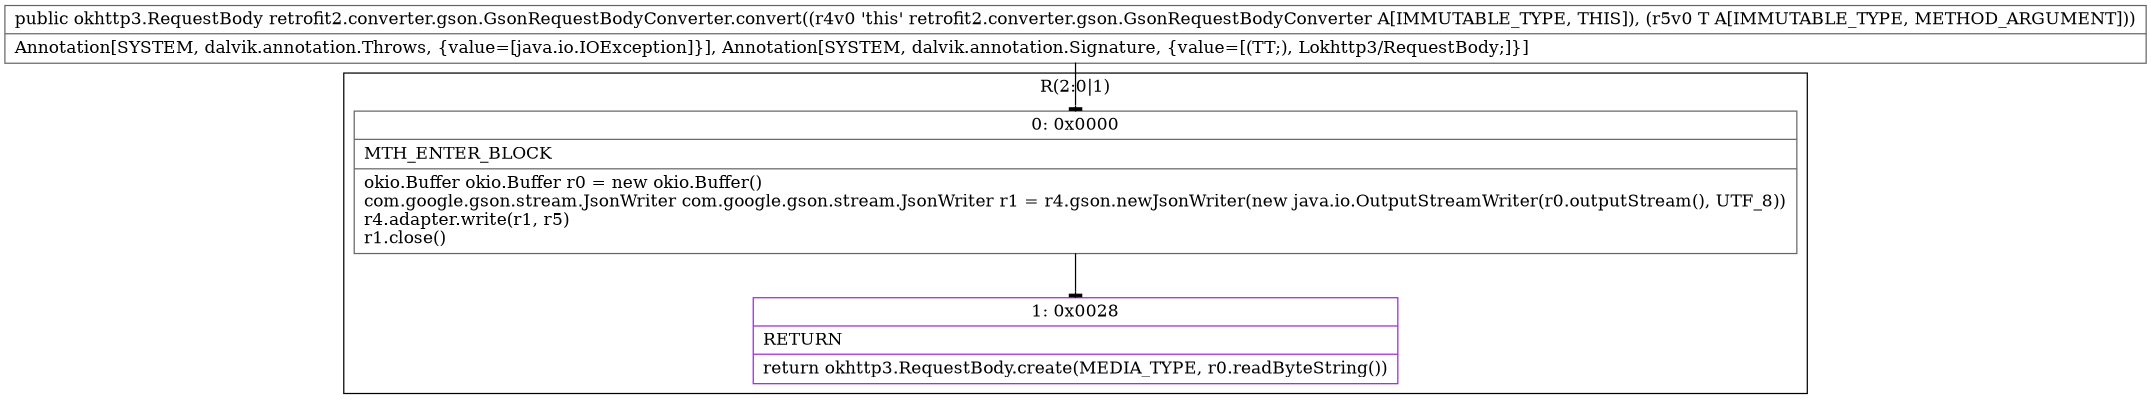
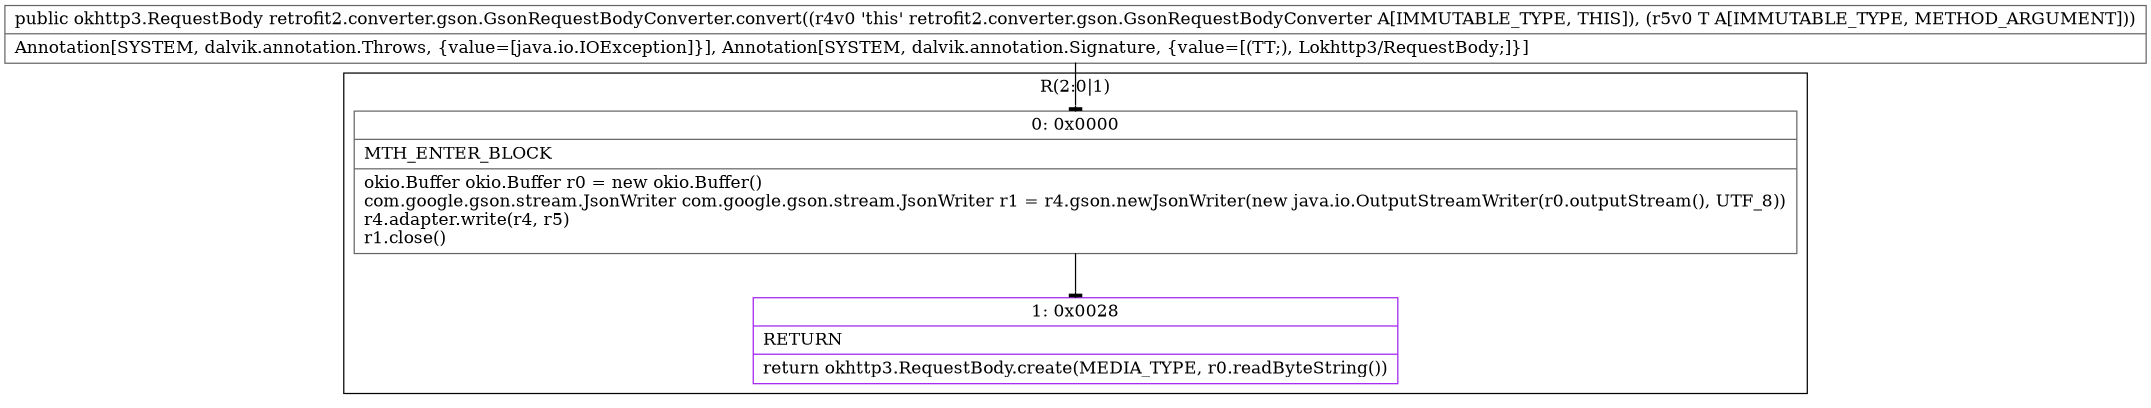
node "0: 0x0000": text "r4.adapter.write(r1, r5)" -> "r4.adapter.write(r4, r5)"
